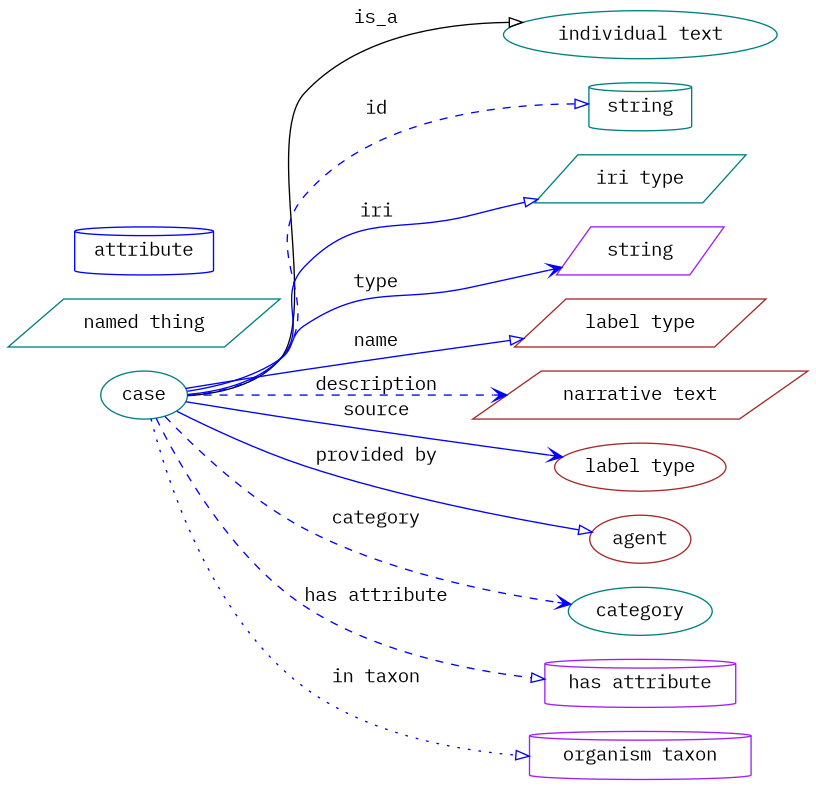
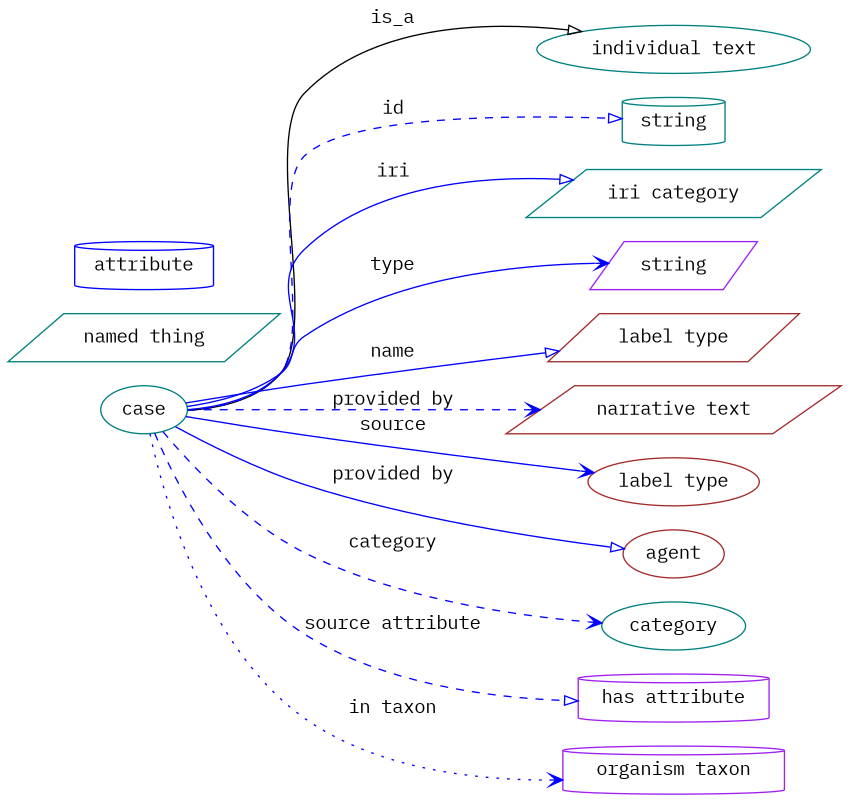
node "iri type": label "iri type" -> "iri category"
edge "case" -> "narrative text": label "description" -> "provided by"
edge "case" -> "has attribute": label "has attribute" -> "source attribute"
edge "case" -> "organism taxon": arrowhead onormal -> vee
